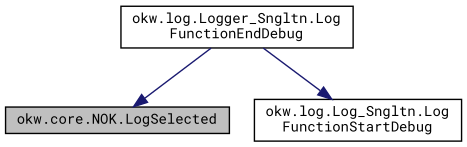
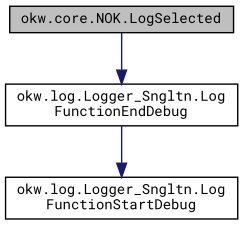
edge "okw.log.Logger_Sngltn.Log FunctionEndDebug" -> "okw.core.NOK.LogSelected": reversed
node "okw.log.Log_Sngltn.Log FunctionStartDebug": label "okw.log.Log_Sngltn.Log FunctionStartDebug" -> "okw.log.Logger_Sngltn.Log FunctionStartDebug"
